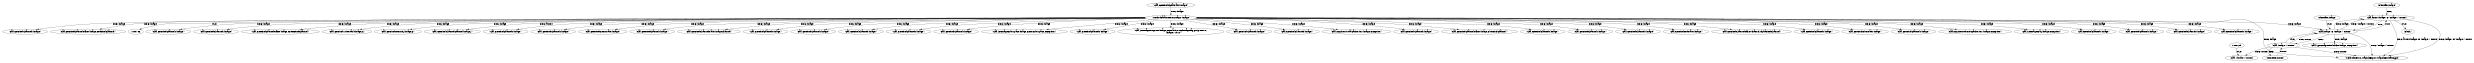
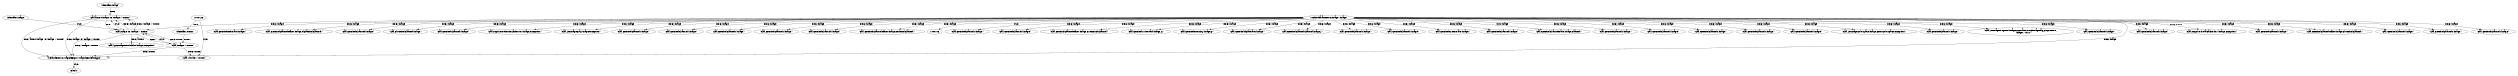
edge "(Call,GetPixelAlphaTraits(image))" -> "(MethodParameterIn,Image *image)": reversed
edge "(Call,assert(image != (Image *) NULL))" -> "(Block,)": now "(MethodReturn,MagickExport MagickBooleanType)" -> "(Block,)"
edge "(MethodParameterIn,Image *image)" -> "(Call,GetPixelChannelChannel(image,j))": label "DDG: assert" -> "DDG: image"
edge "(MethodParameterIn,Image *image)" -> "(Call,GetPixelChannelTraits(image,channel))": label "DDG: image" -> "AST: image"
edge "(MethodParameterIn,Image *image)" -> "(Call,AcquireVirtualCacheView(image,exception))": label "DDG: image" -> "DDG: NULL"
node "(Call,GetPixelChannelOffset(channel,AlphaPixelChannel))": label "(Call,GetPixelChannelOffset(channel,AlphaPixelChannel))" -> "(Call,GetPixelChannelOffset(image,AlphaPixelChannel))"
node "(Call,GetPixelBlueTraits(image))": label "(Call,GetPixelBlueTraits(image))" -> "(Call,BluePixelChannel(image))"
edge "(Call,image != (Image *) NULL)" -> "(Call,SyncImagePixelCache(image,exception))": label "DDG: image" -> "DDG: assert"
edge "(Call,(Image *) NULL)" -> "(Identifier,NULL)": now "1000125" -> "(Identifier,NULL)"
